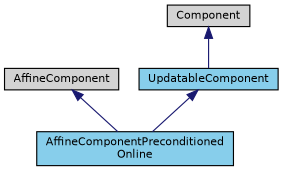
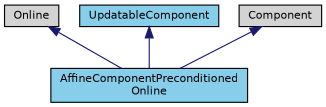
edge "UpdatableComponent" -> "Component": now "AffineComponentPreconditioned Online" -> "Component"
node "AffineComponent": label "AffineComponent" -> "Online"
